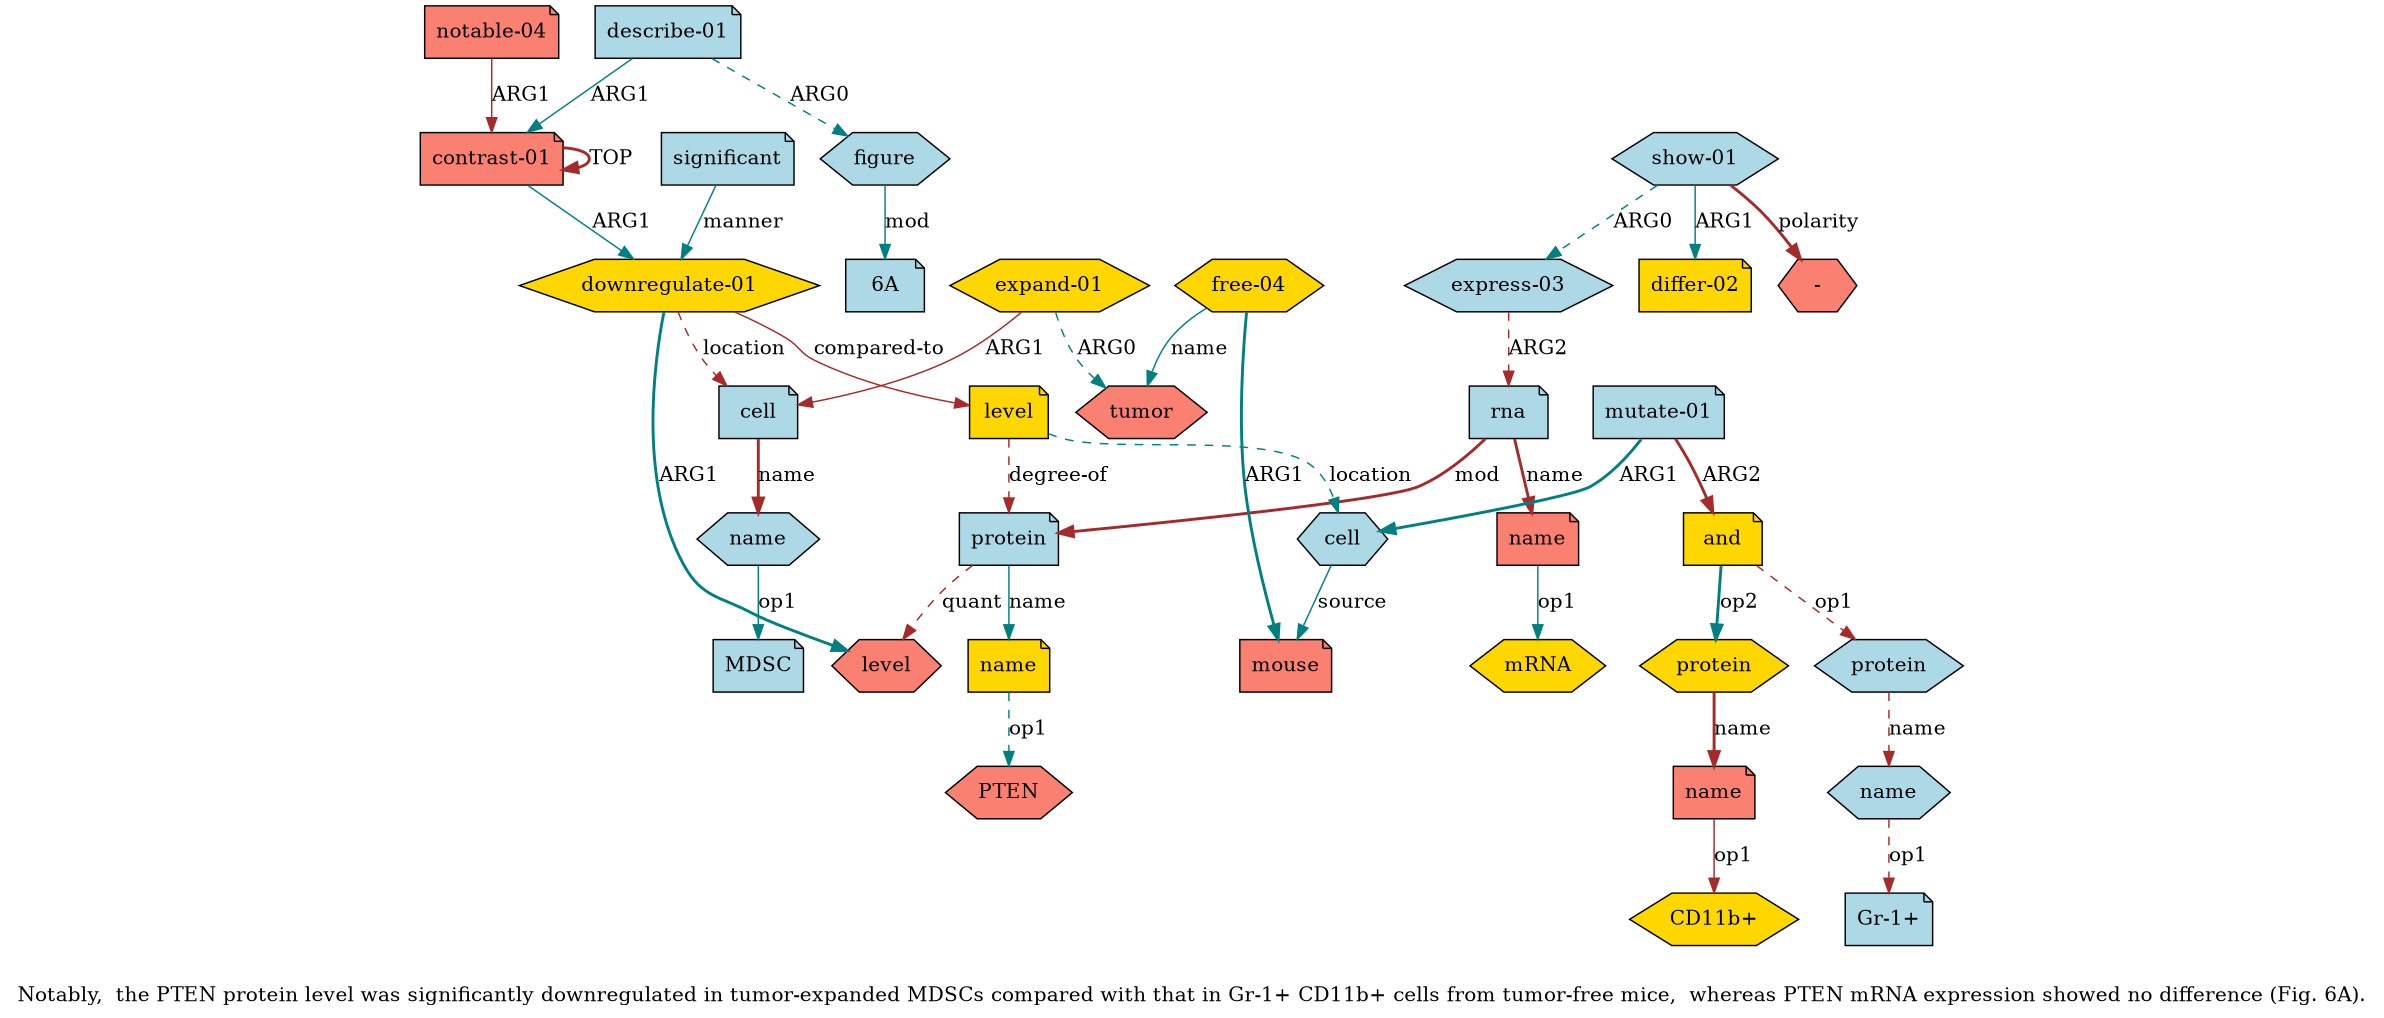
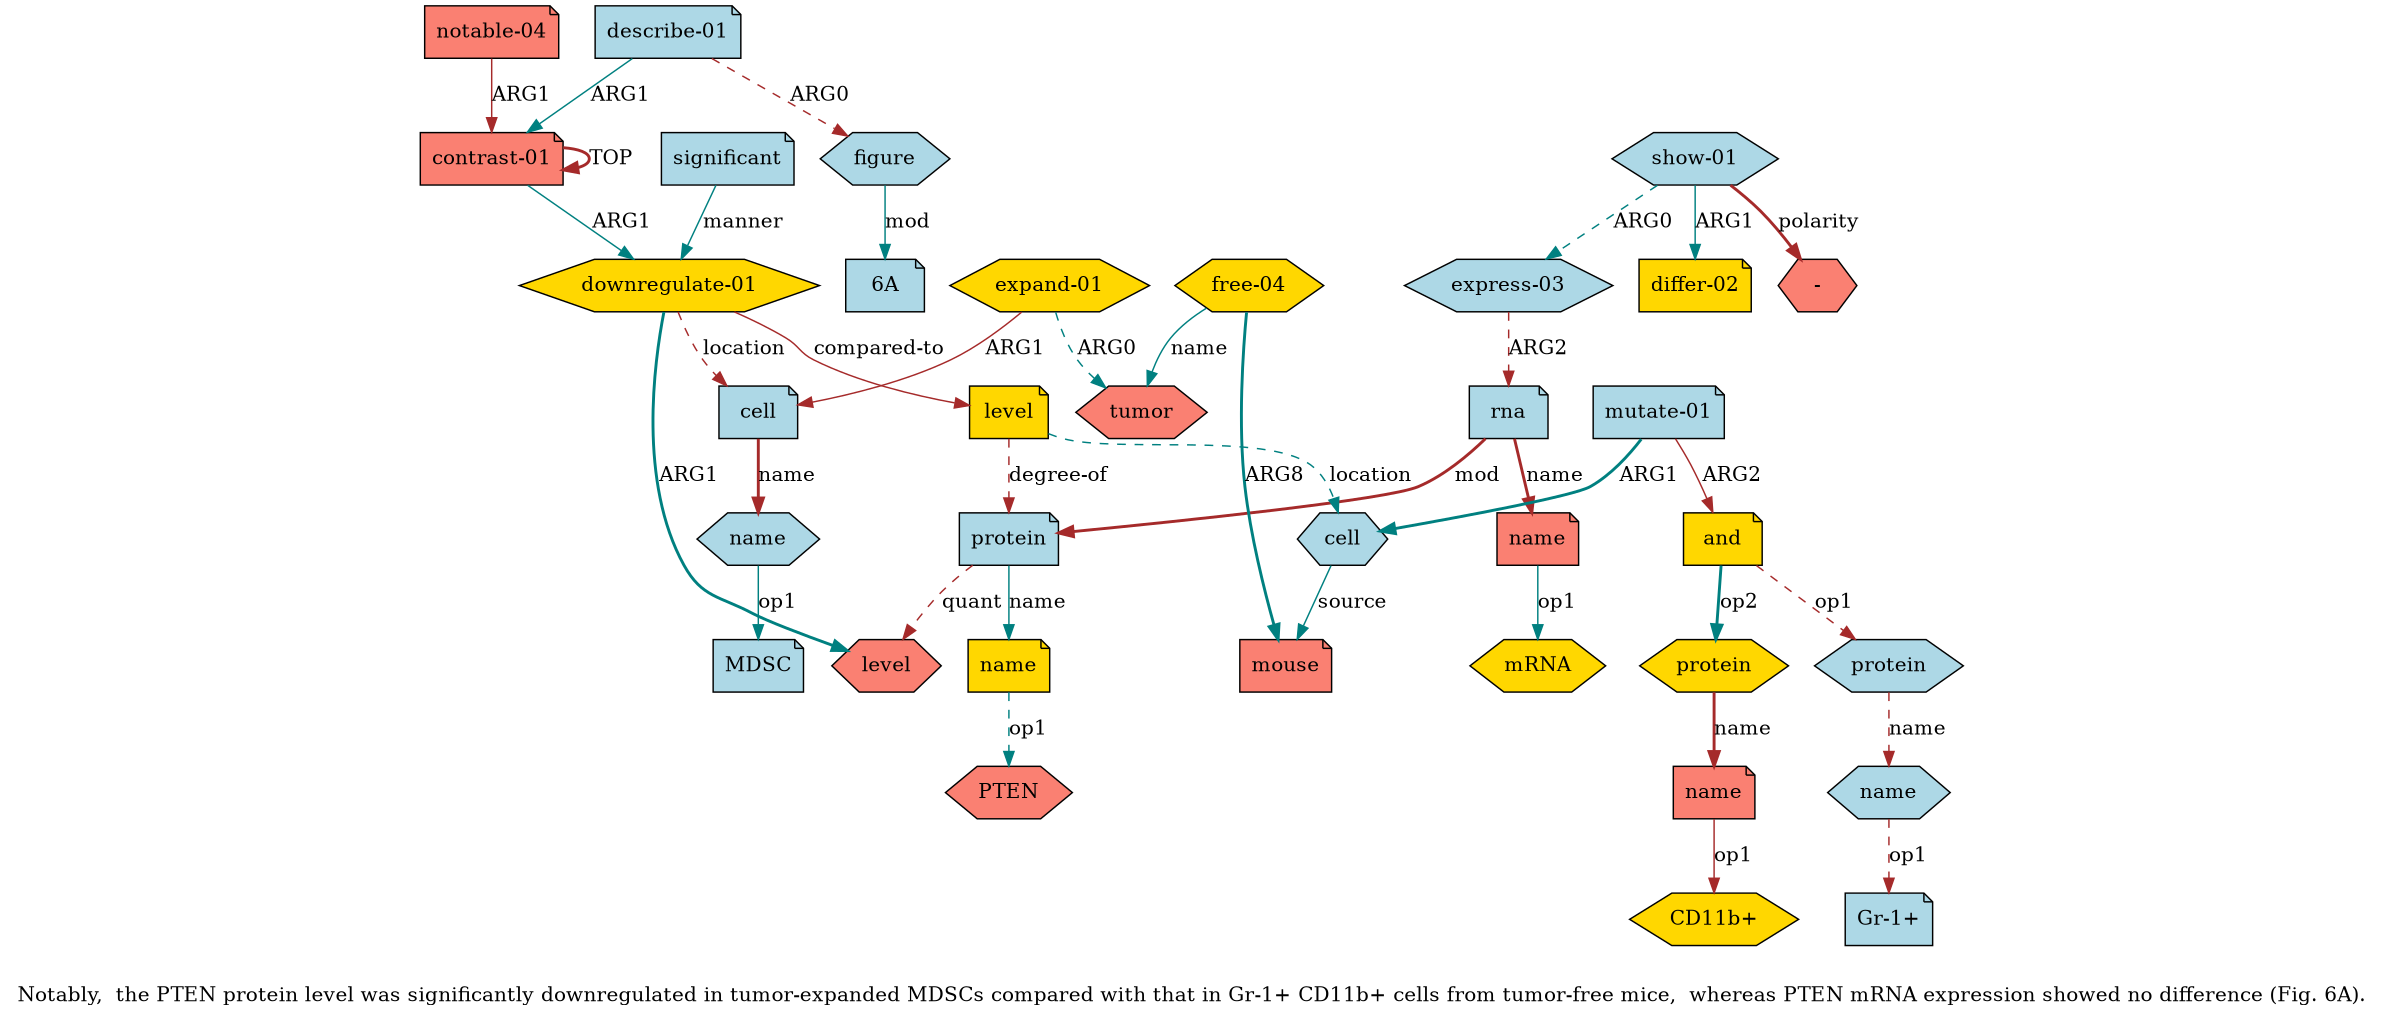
edge "describe-01" -> "figure": color teal -> brown
edge "mutate-01" -> "and": style bold -> solid
edge "free-04" -> "mouse": label "ARG1" -> "ARG8"
